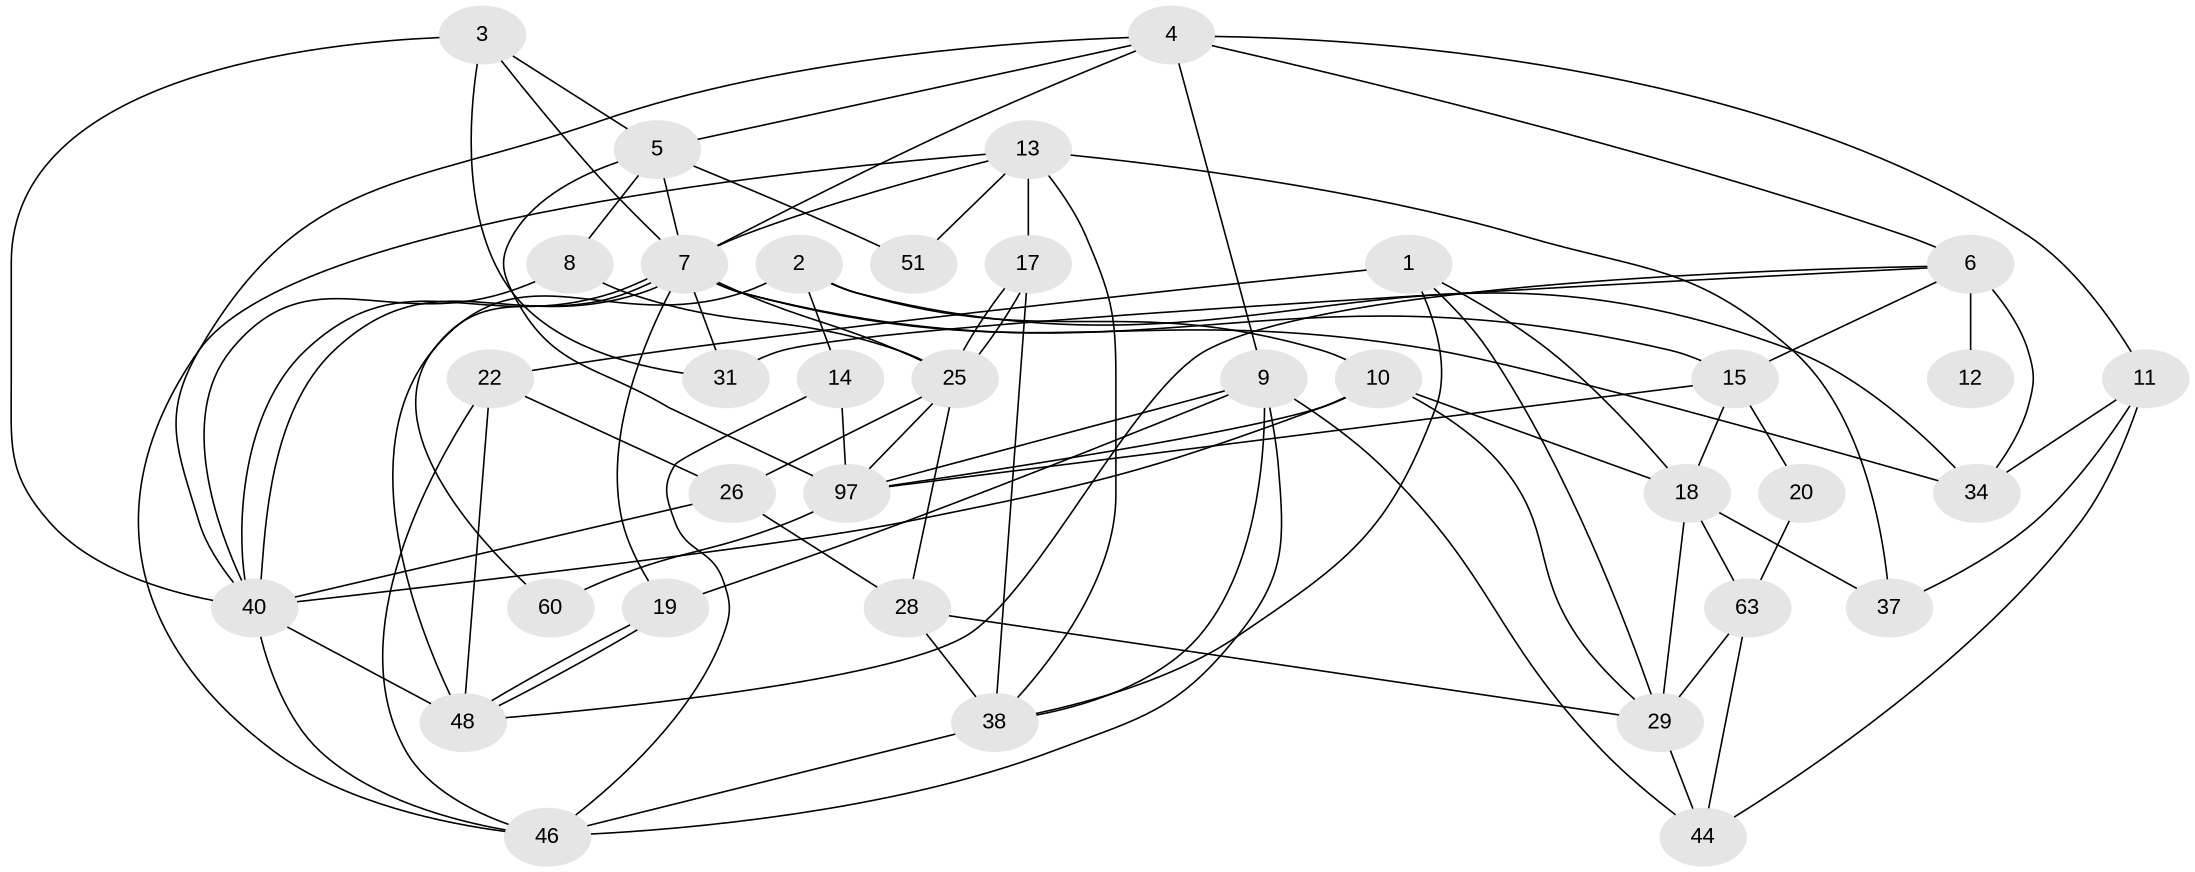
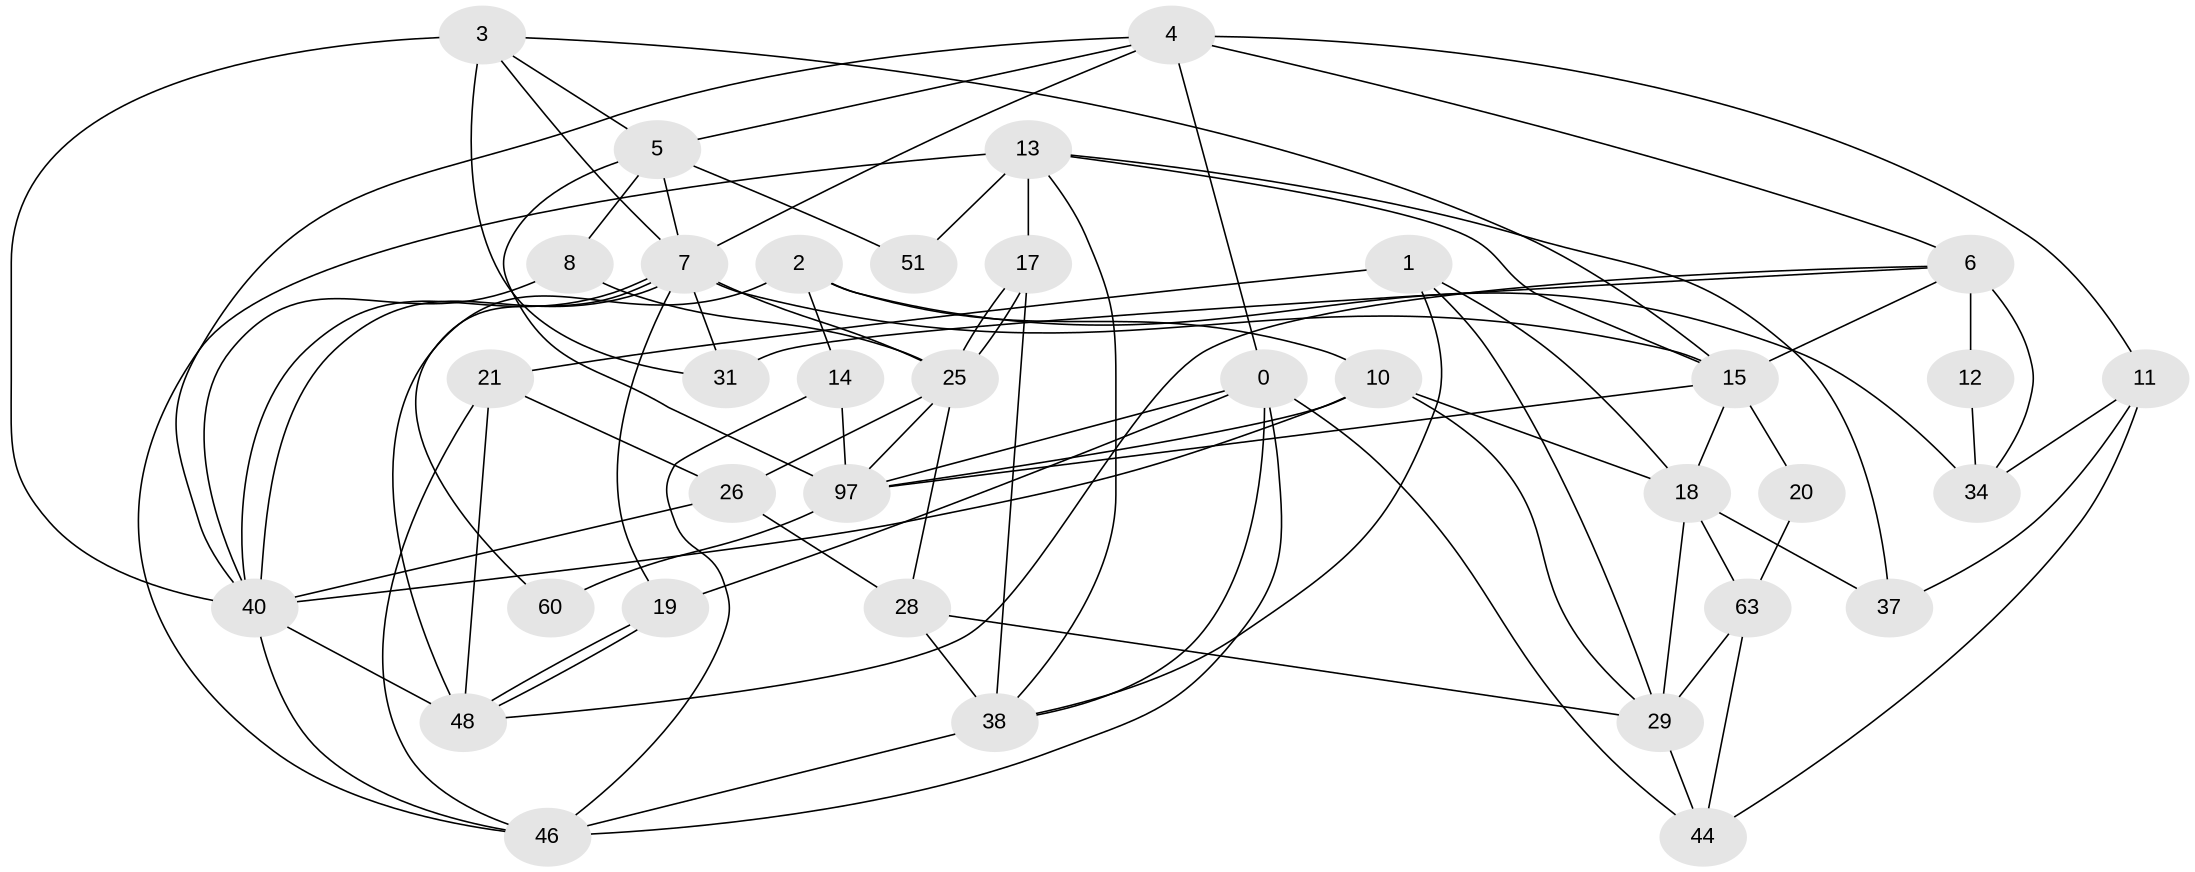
edge "3" -- "15": added
edge "13" -- "7": now "13" -- "15"
edge "7" -- "34": now "12" -- "34"
node "22": label "22" -> "21"
node "9": label "9" -> "0"
